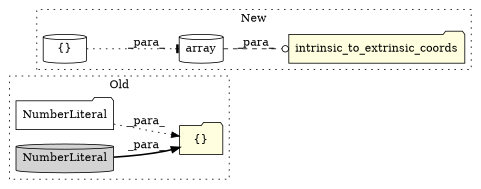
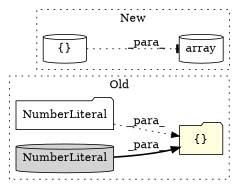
node "intrinsic_to_extrinsic_coords": removed
